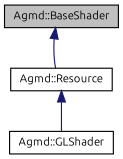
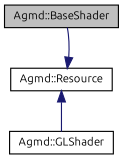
edge "Agmd::Resource" -> "Agmd::BaseShader": reversed
